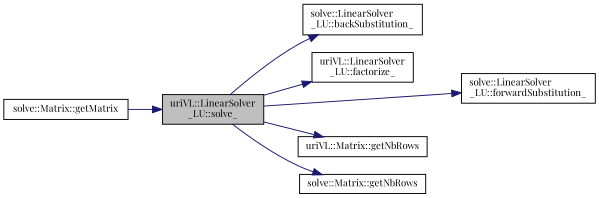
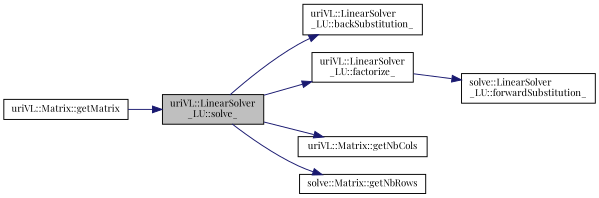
node "solve::LinearSolver _LU::backSubstitution_": label "solve::LinearSolver _LU::backSubstitution_" -> "uriVL::LinearSolver _LU::backSubstitution_"
edge "uriVL::LinearSolver _LU::solve_" -> "solve::LinearSolver _LU::forwardSubstitution_": now "uriVL::LinearSolver _LU::factorize_" -> "solve::LinearSolver _LU::forwardSubstitution_"
node "solve::Matrix::getMatrix": label "solve::Matrix::getMatrix" -> "uriVL::Matrix::getMatrix"
node "uriVL::Matrix::getNbRows": label "uriVL::Matrix::getNbRows" -> "uriVL::Matrix::getNbCols"
